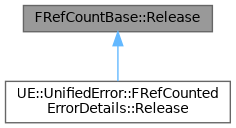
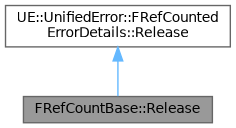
edge "UE::UnifiedError::FRefCounted ErrorDetails::Release" -> "FRefCountBase::Release": reversed
